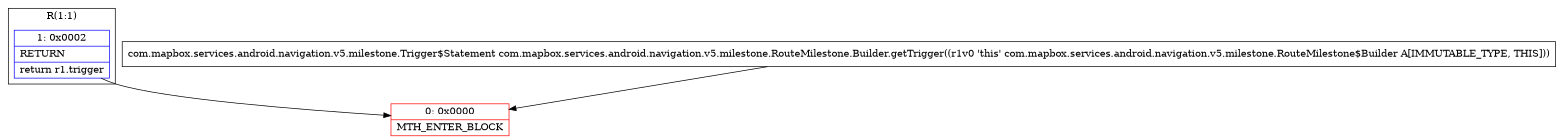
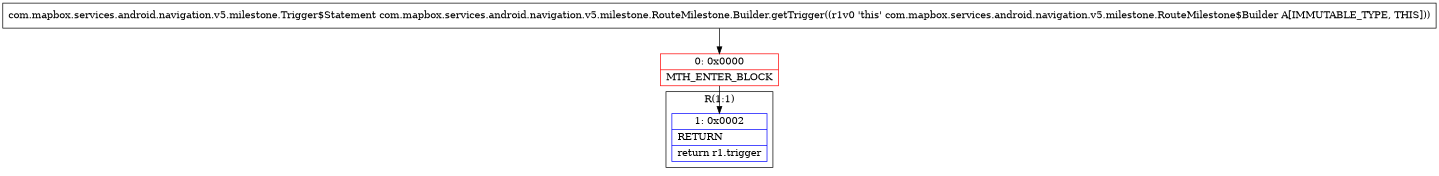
edge "1: 0x0002" -> "0: 0x0000": reversed
